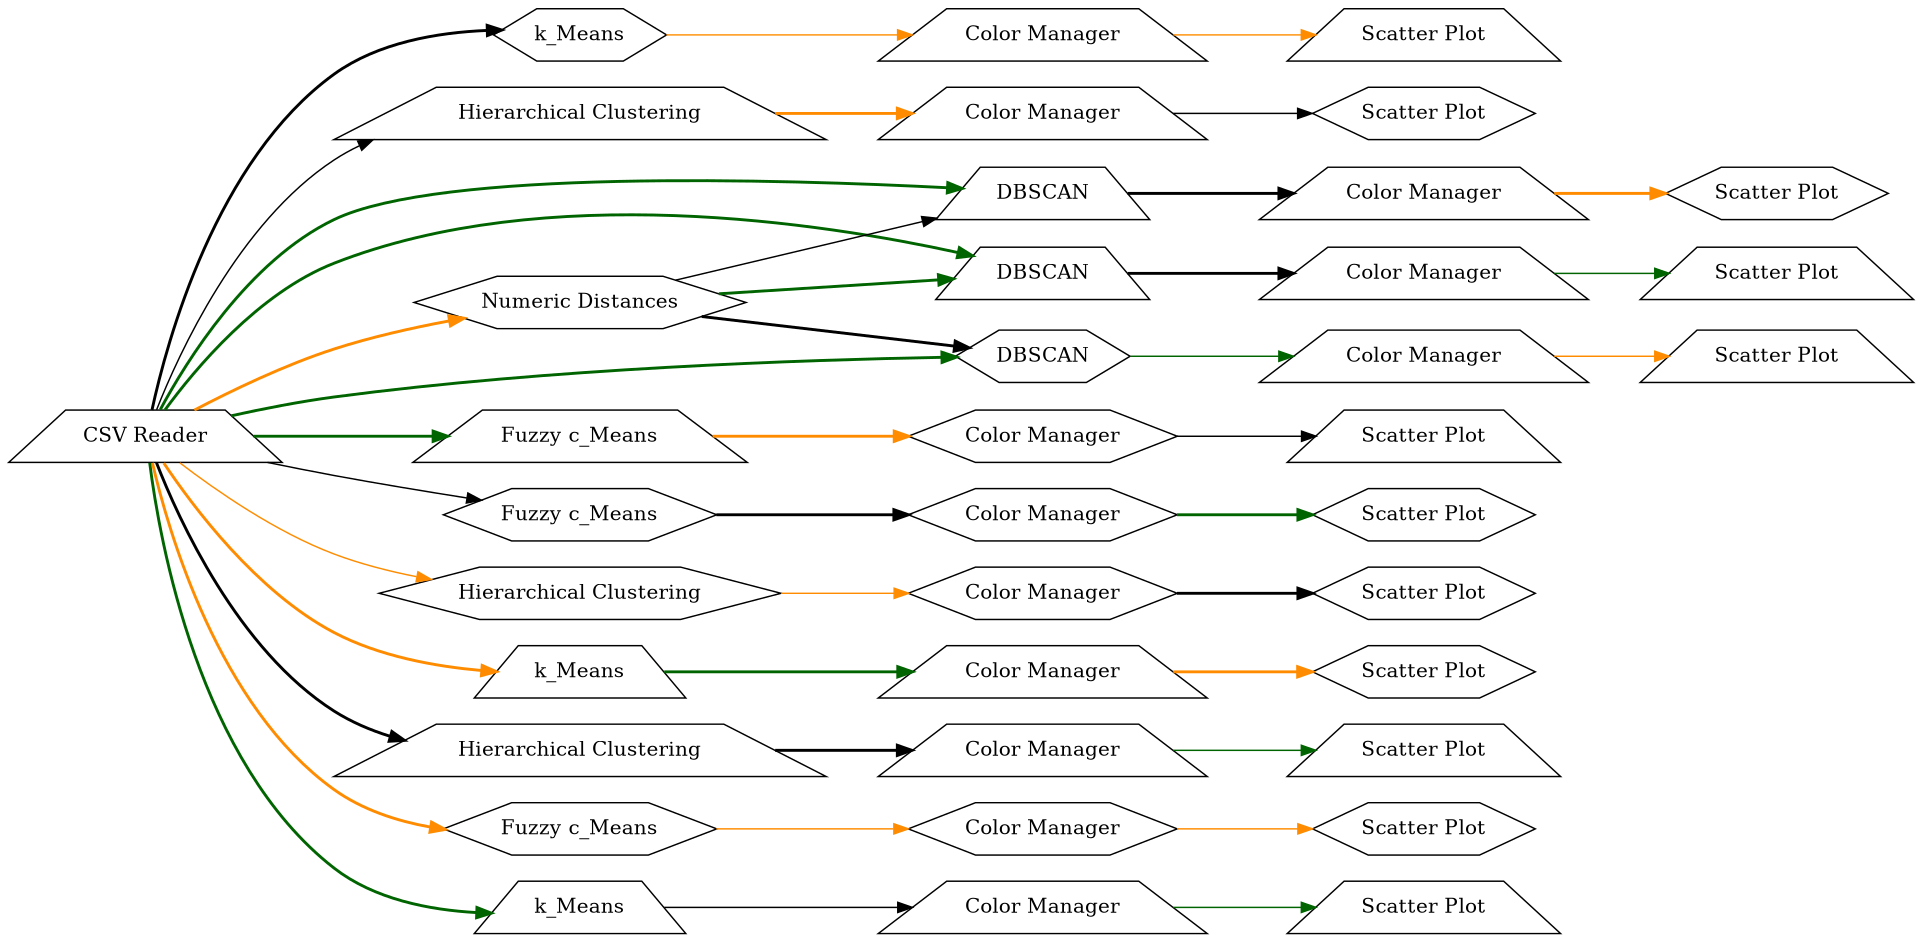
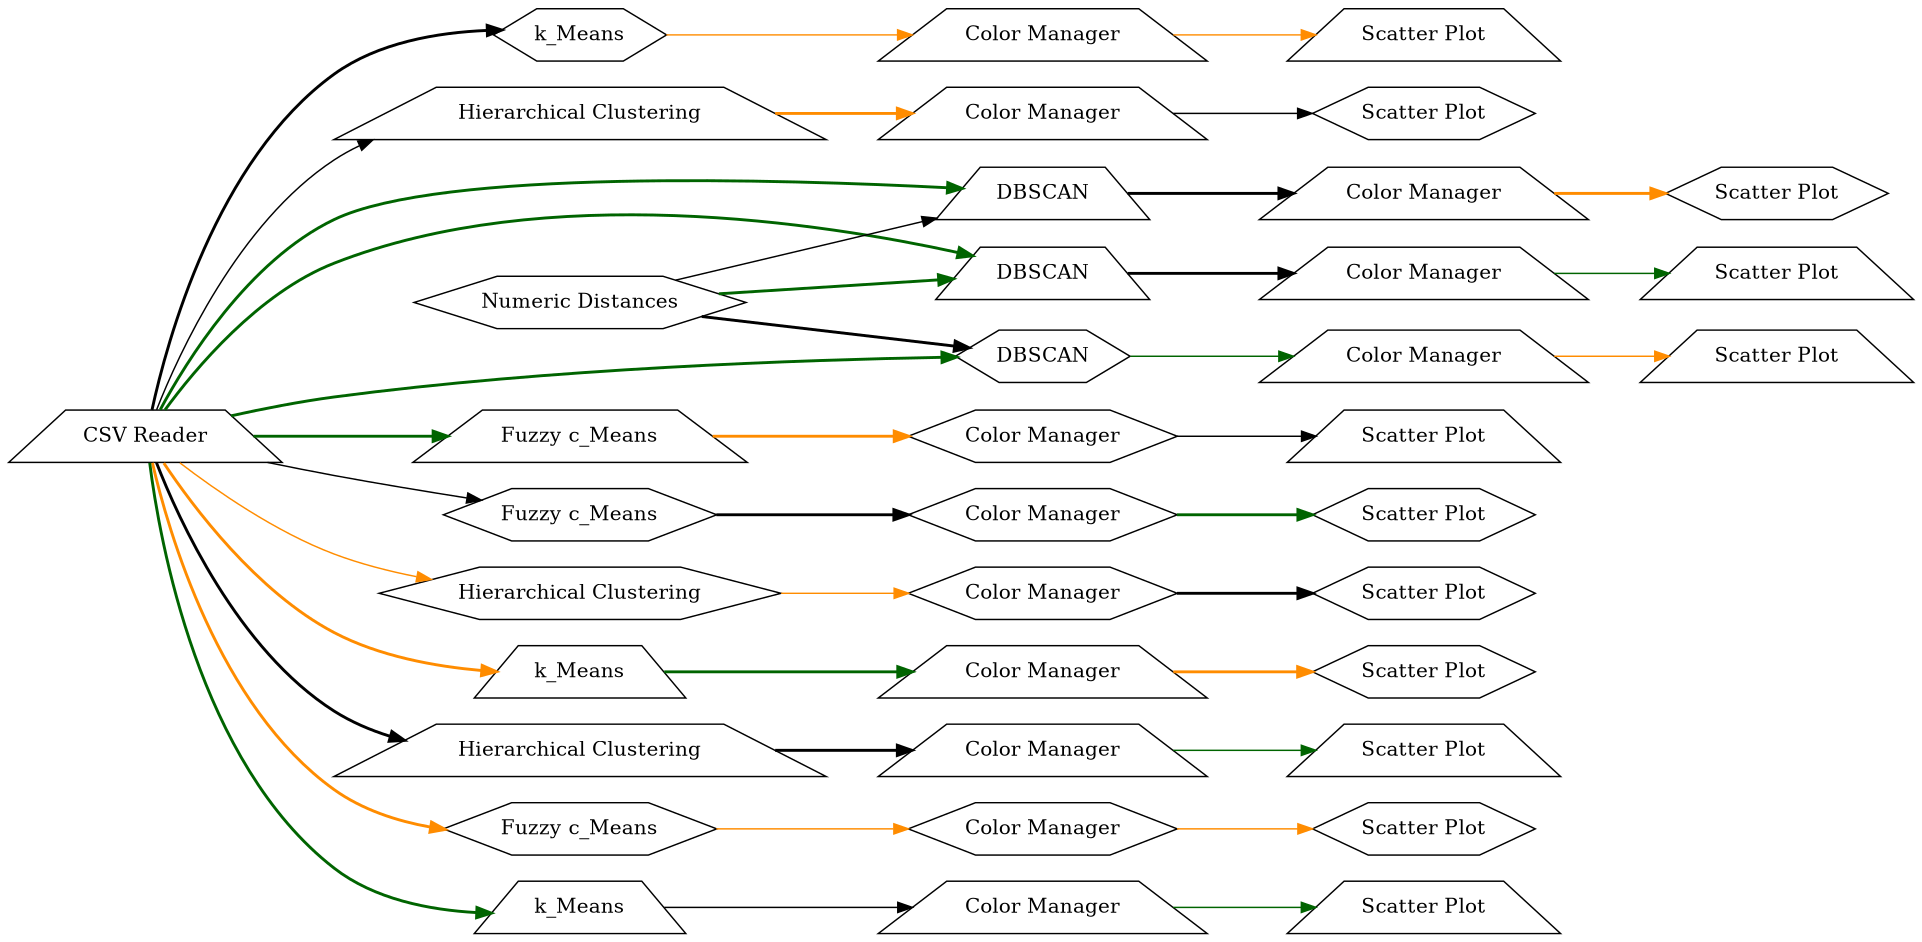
edge "CSV Reader" -> "Numeric Distances": removed
